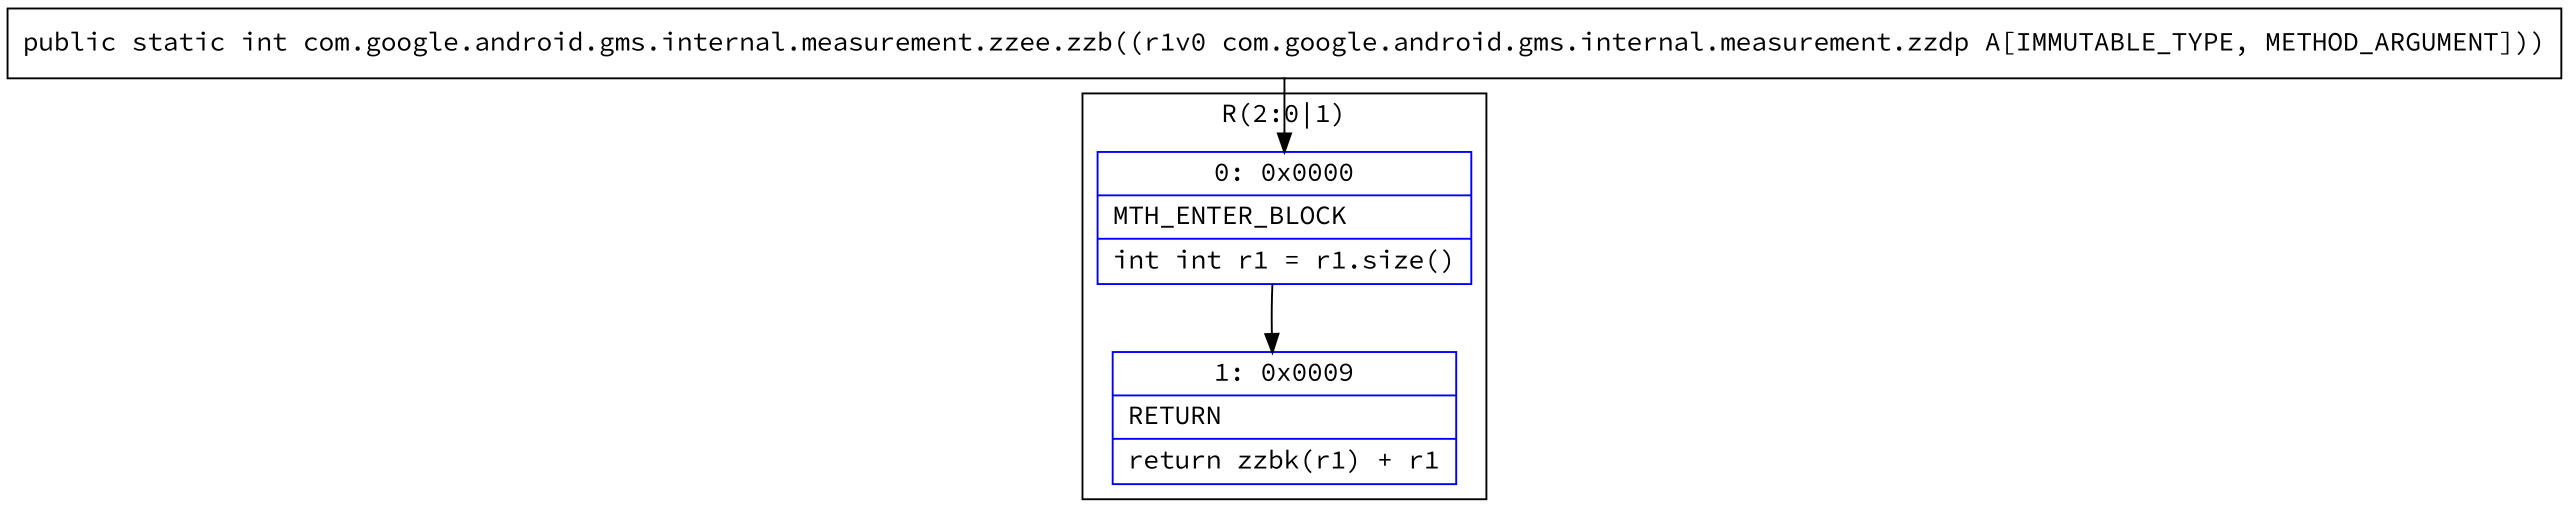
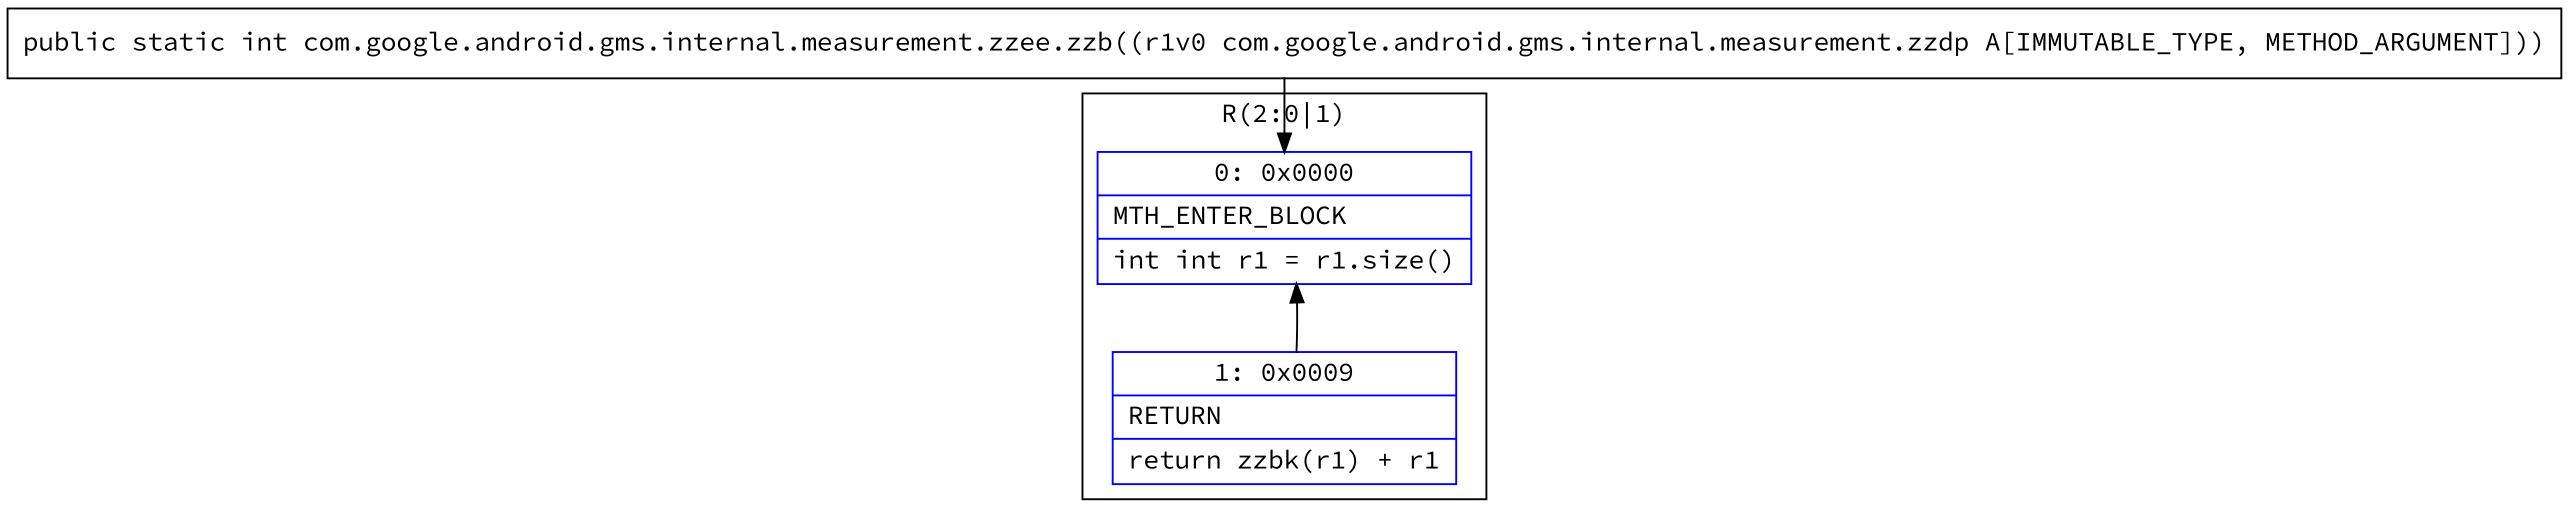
edge "0: 0x0000" -> "1: 0x0009": reversed
